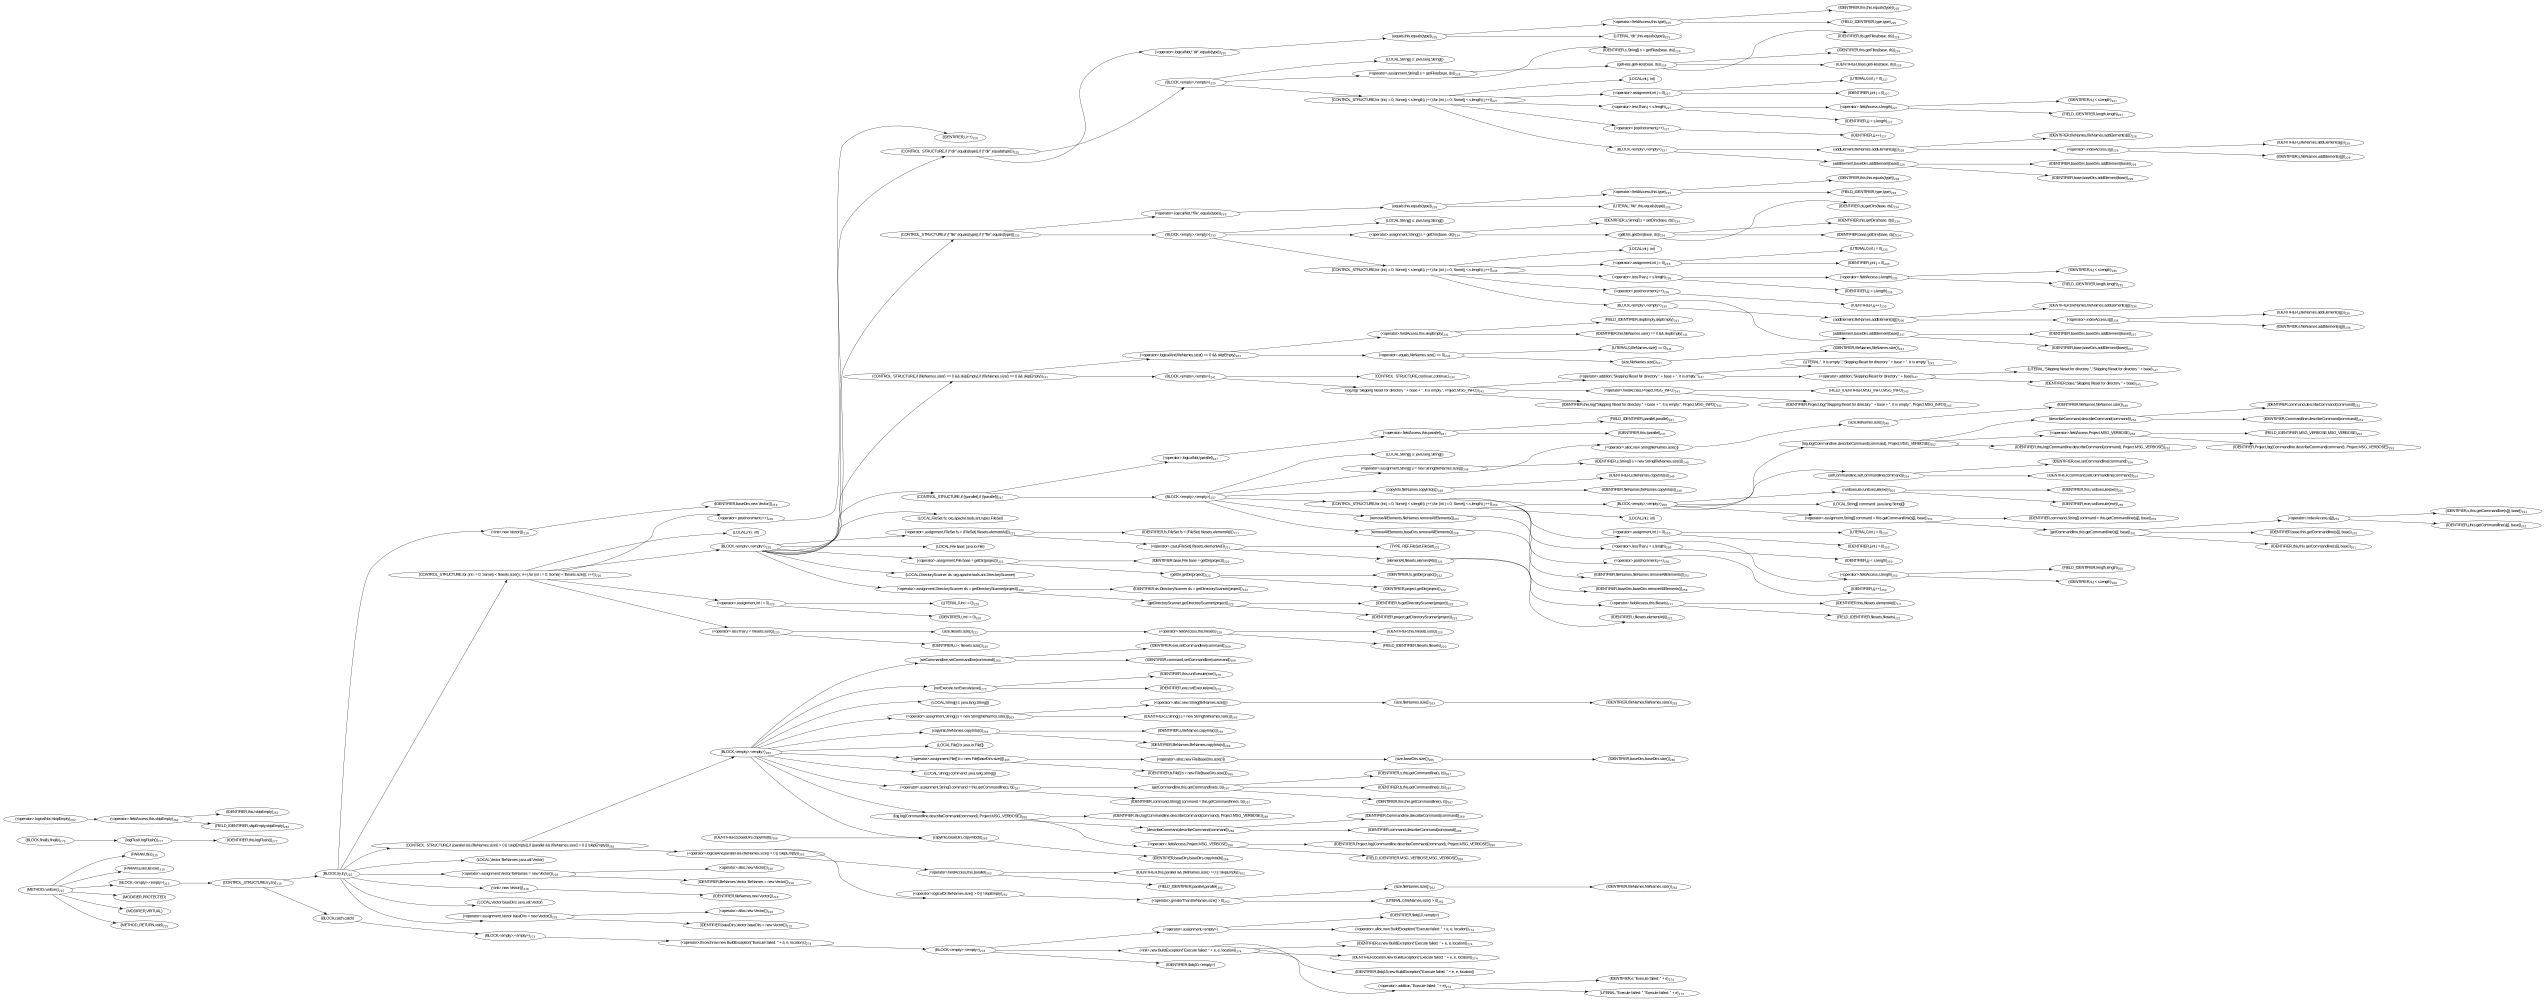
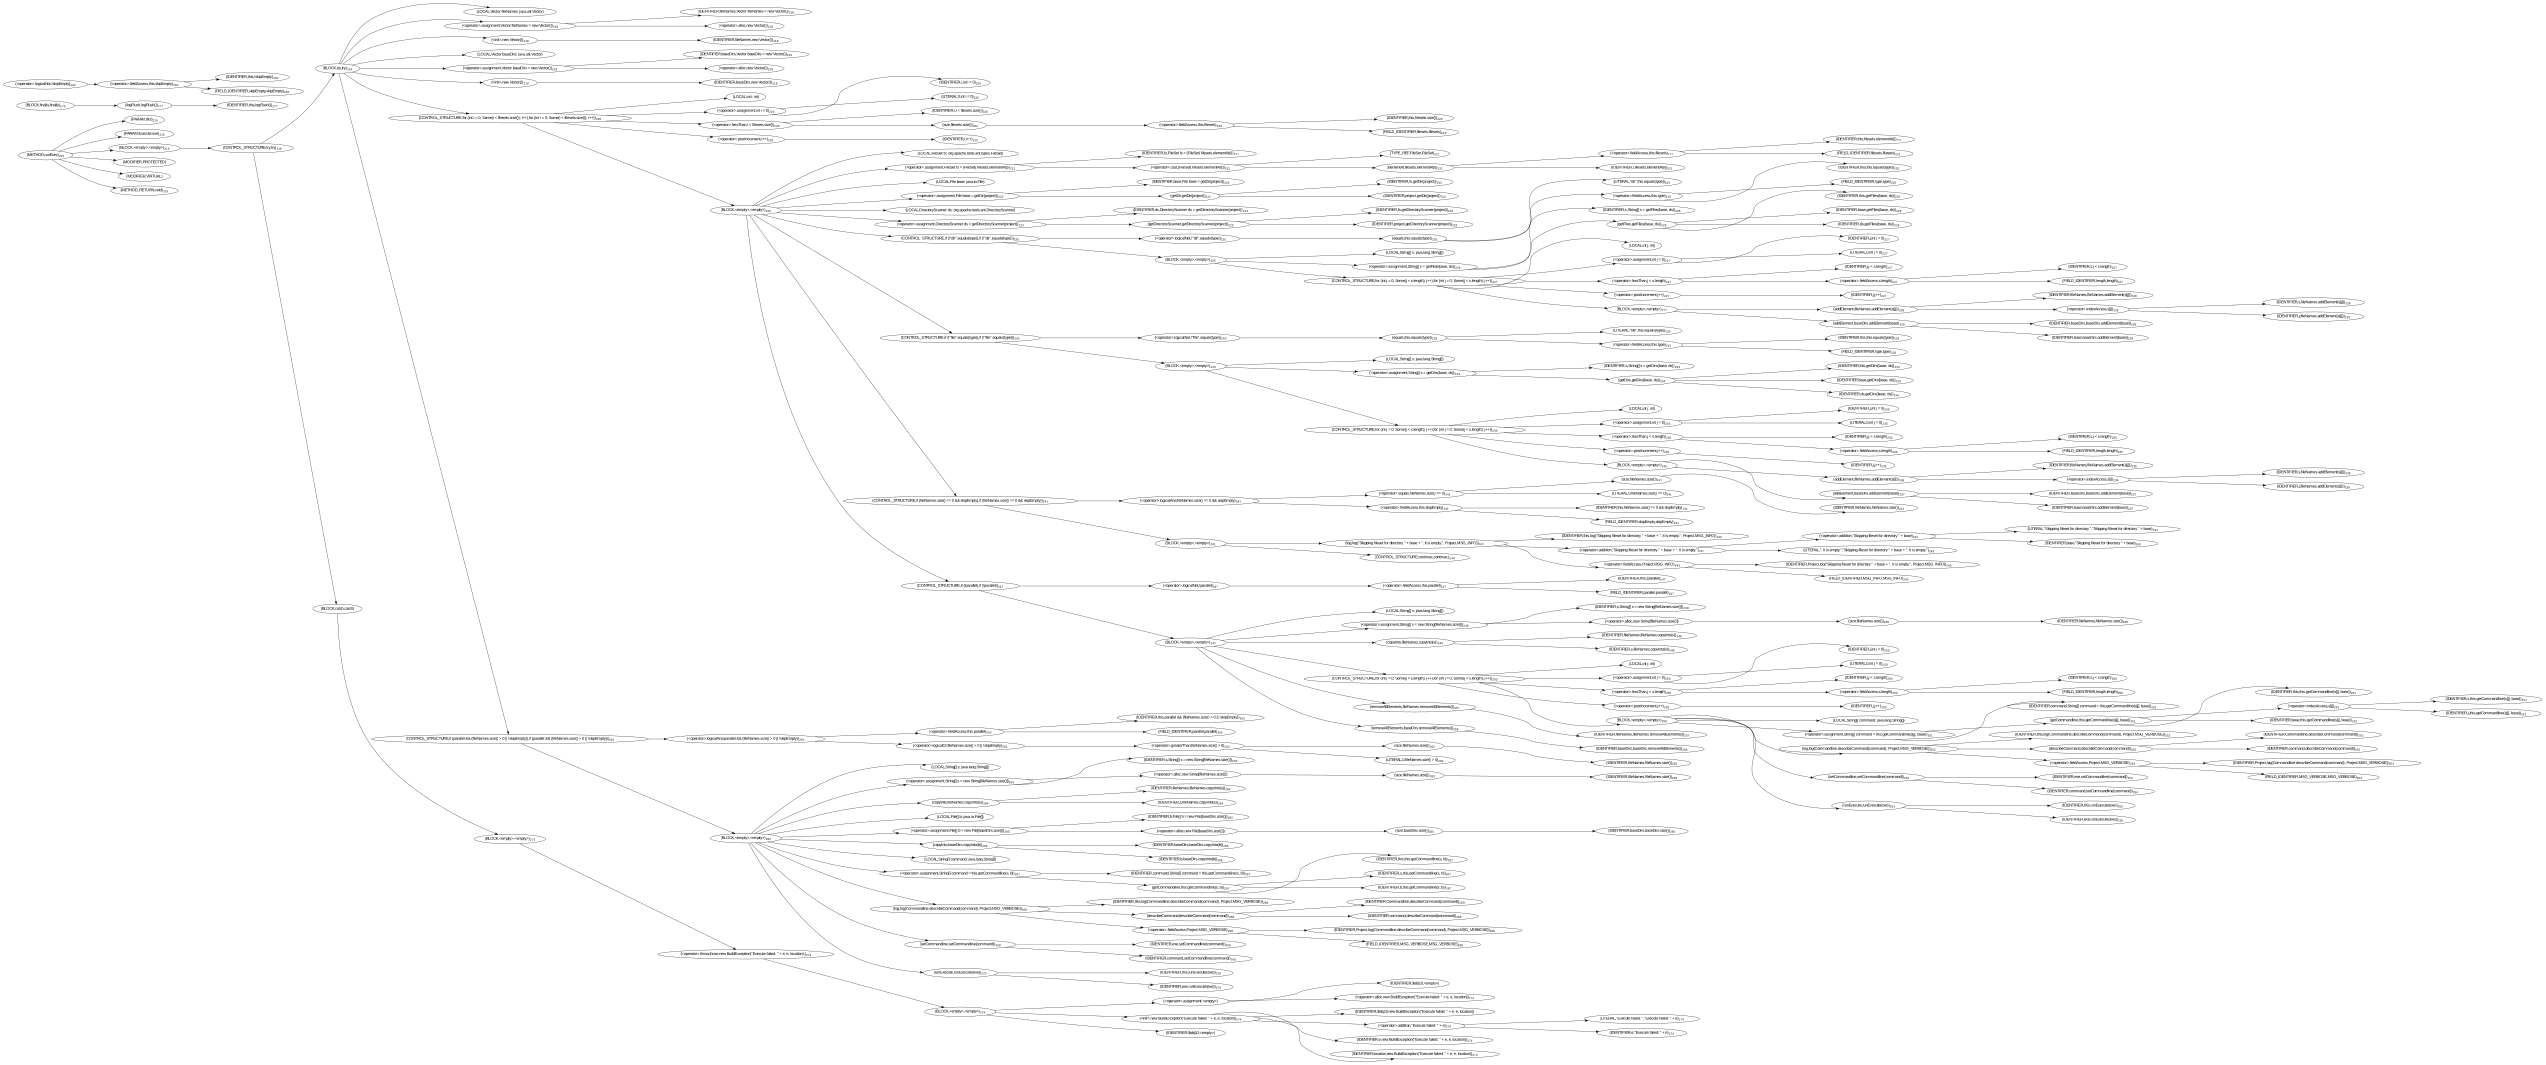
edge "(IDENTIFIER,b,baseDirs.copyInto(b))" -> "(copyInto,baseDirs.copyInto(b))": reversed
